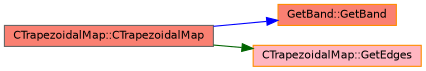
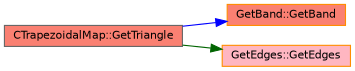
node "CTrapezoidalMap::CTrapezoidalMap": label "CTrapezoidalMap::CTrapezoidalMap" -> "CTrapezoidalMap::GetTriangle"
node "CTrapezoidalMap::GetEdges": label "CTrapezoidalMap::GetEdges" -> "GetEdges::GetEdges"
